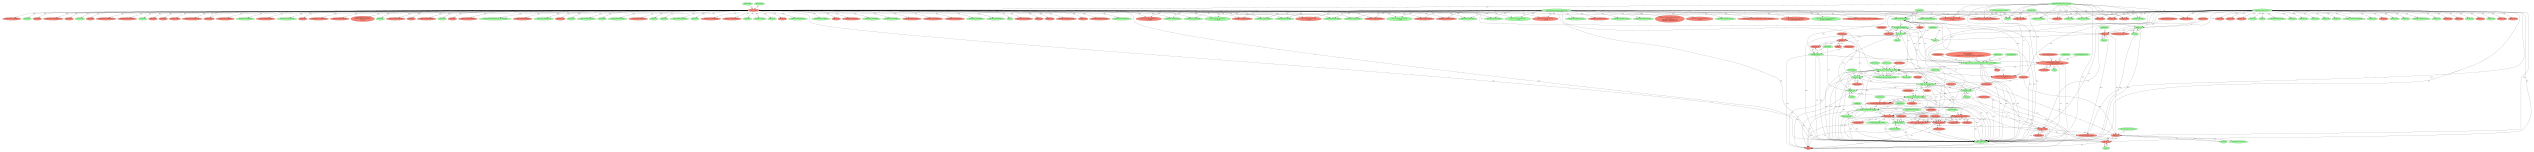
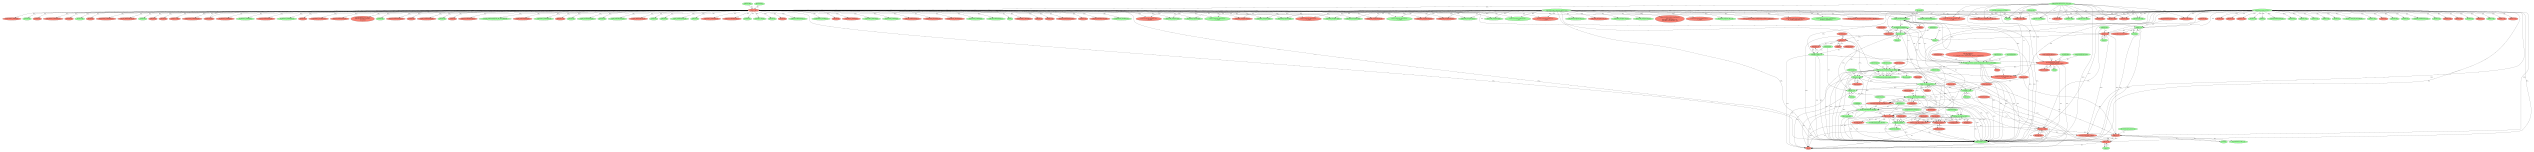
node "(Call,bgp_attr_len(aflags, tptr))": fillcolor salmon -> palegreen
